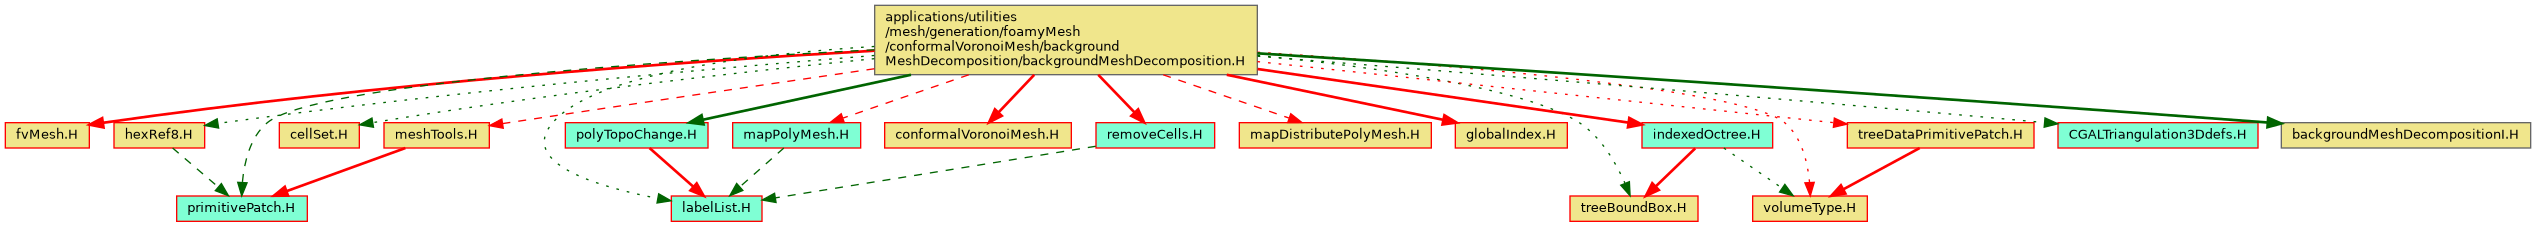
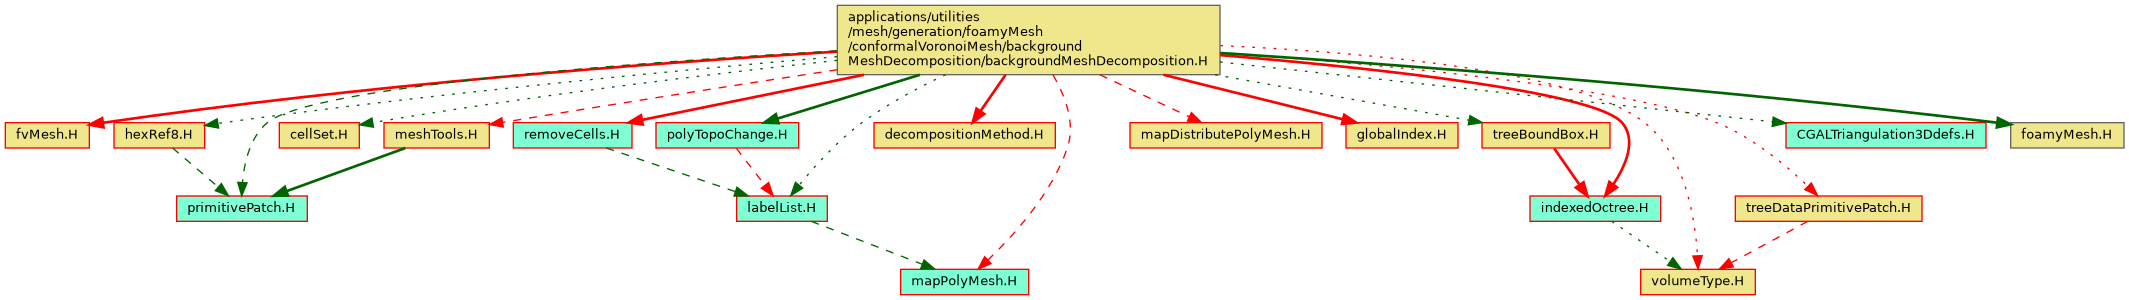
node "conformalVoronoiMesh.H": label "conformalVoronoiMesh.H" -> "decompositionMethod.H"
node "backgroundMeshDecompositionI.H": label "backgroundMeshDecompositionI.H" -> "foamyMesh.H"
edge "polyTopoChange.H" -> "labelList.H": style bold -> dashed
edge "mapPolyMesh.H" -> "labelList.H": reversed
edge "indexedOctree.H" -> "treeBoundBox.H": reversed
edge "treeDataPrimitivePatch.H" -> "volumeType.H": style bold -> dashed
edge "meshTools.H" -> "primitivePatch.H": color red -> darkgreen
